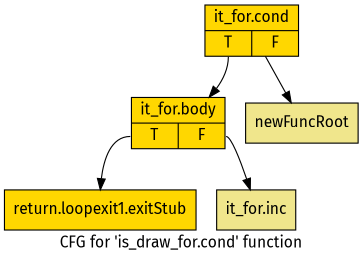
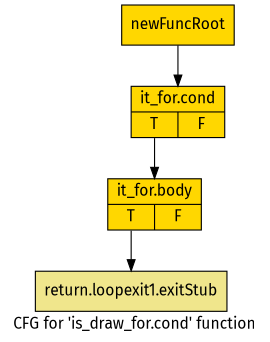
edge "it_for.cond" -> "newFuncRoot": reversed
node "newFuncRoot": fillcolor khaki -> gold
node "return.loopexit1.exitStub": fillcolor gold -> khaki
node "it_for.inc": removed
